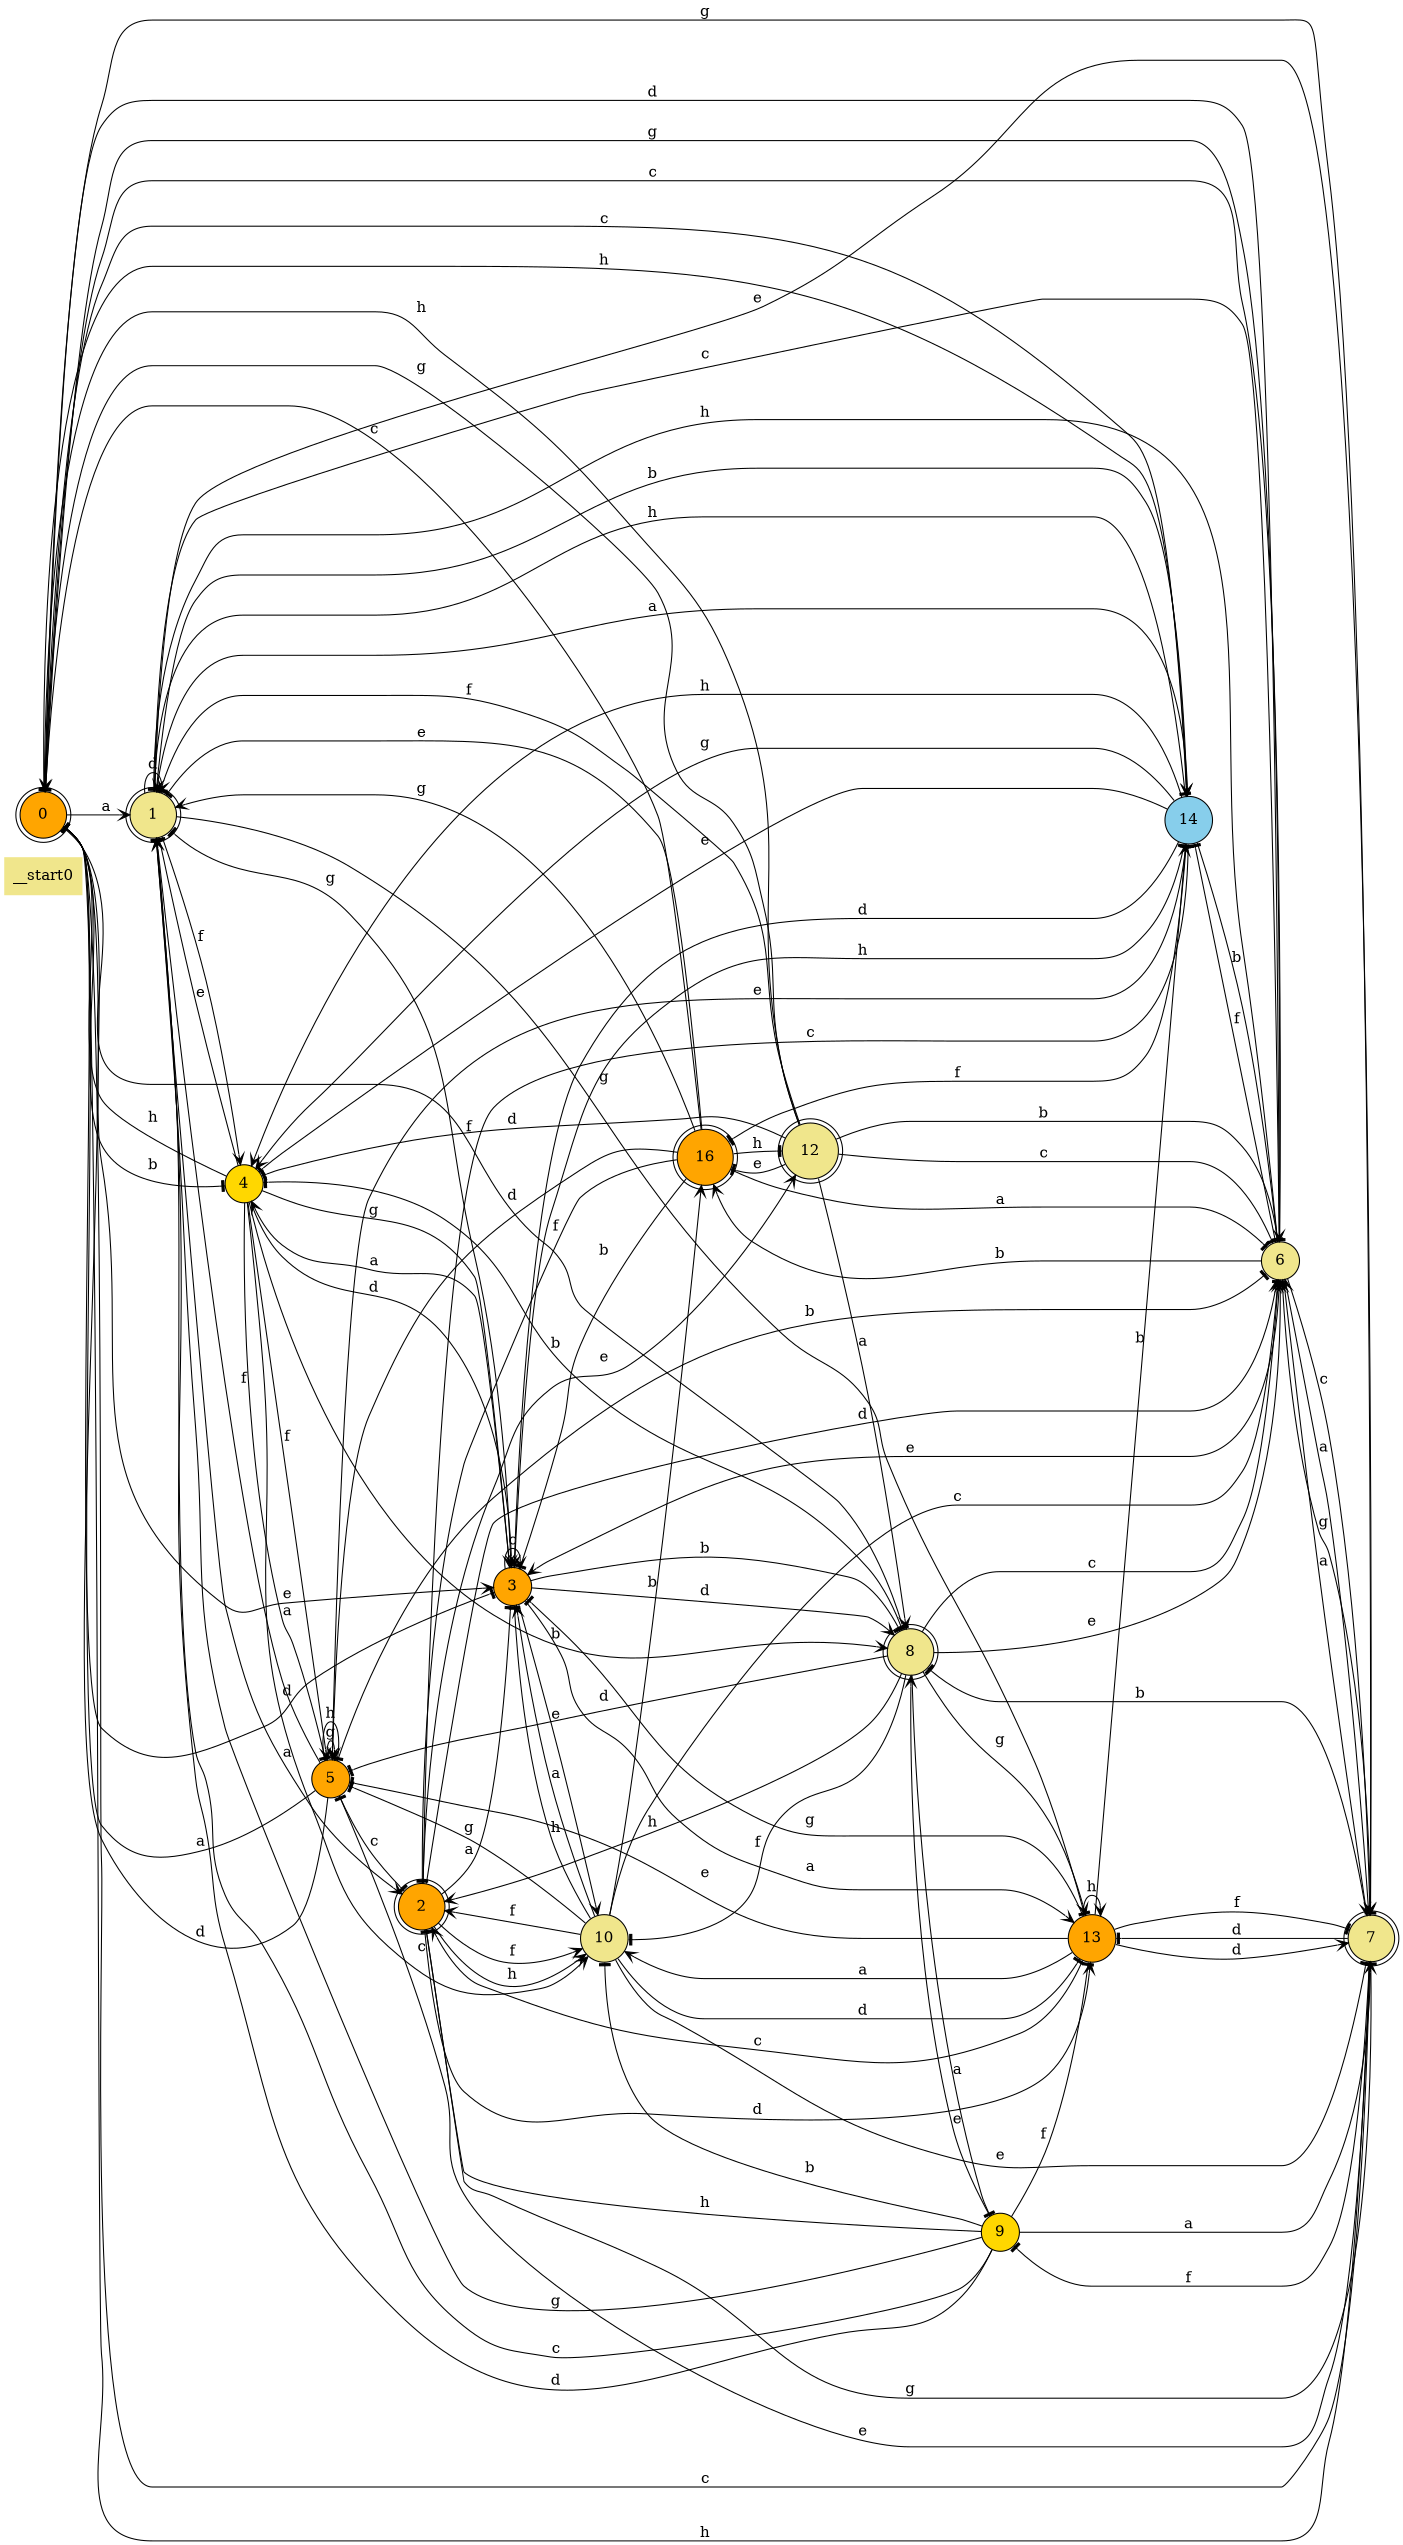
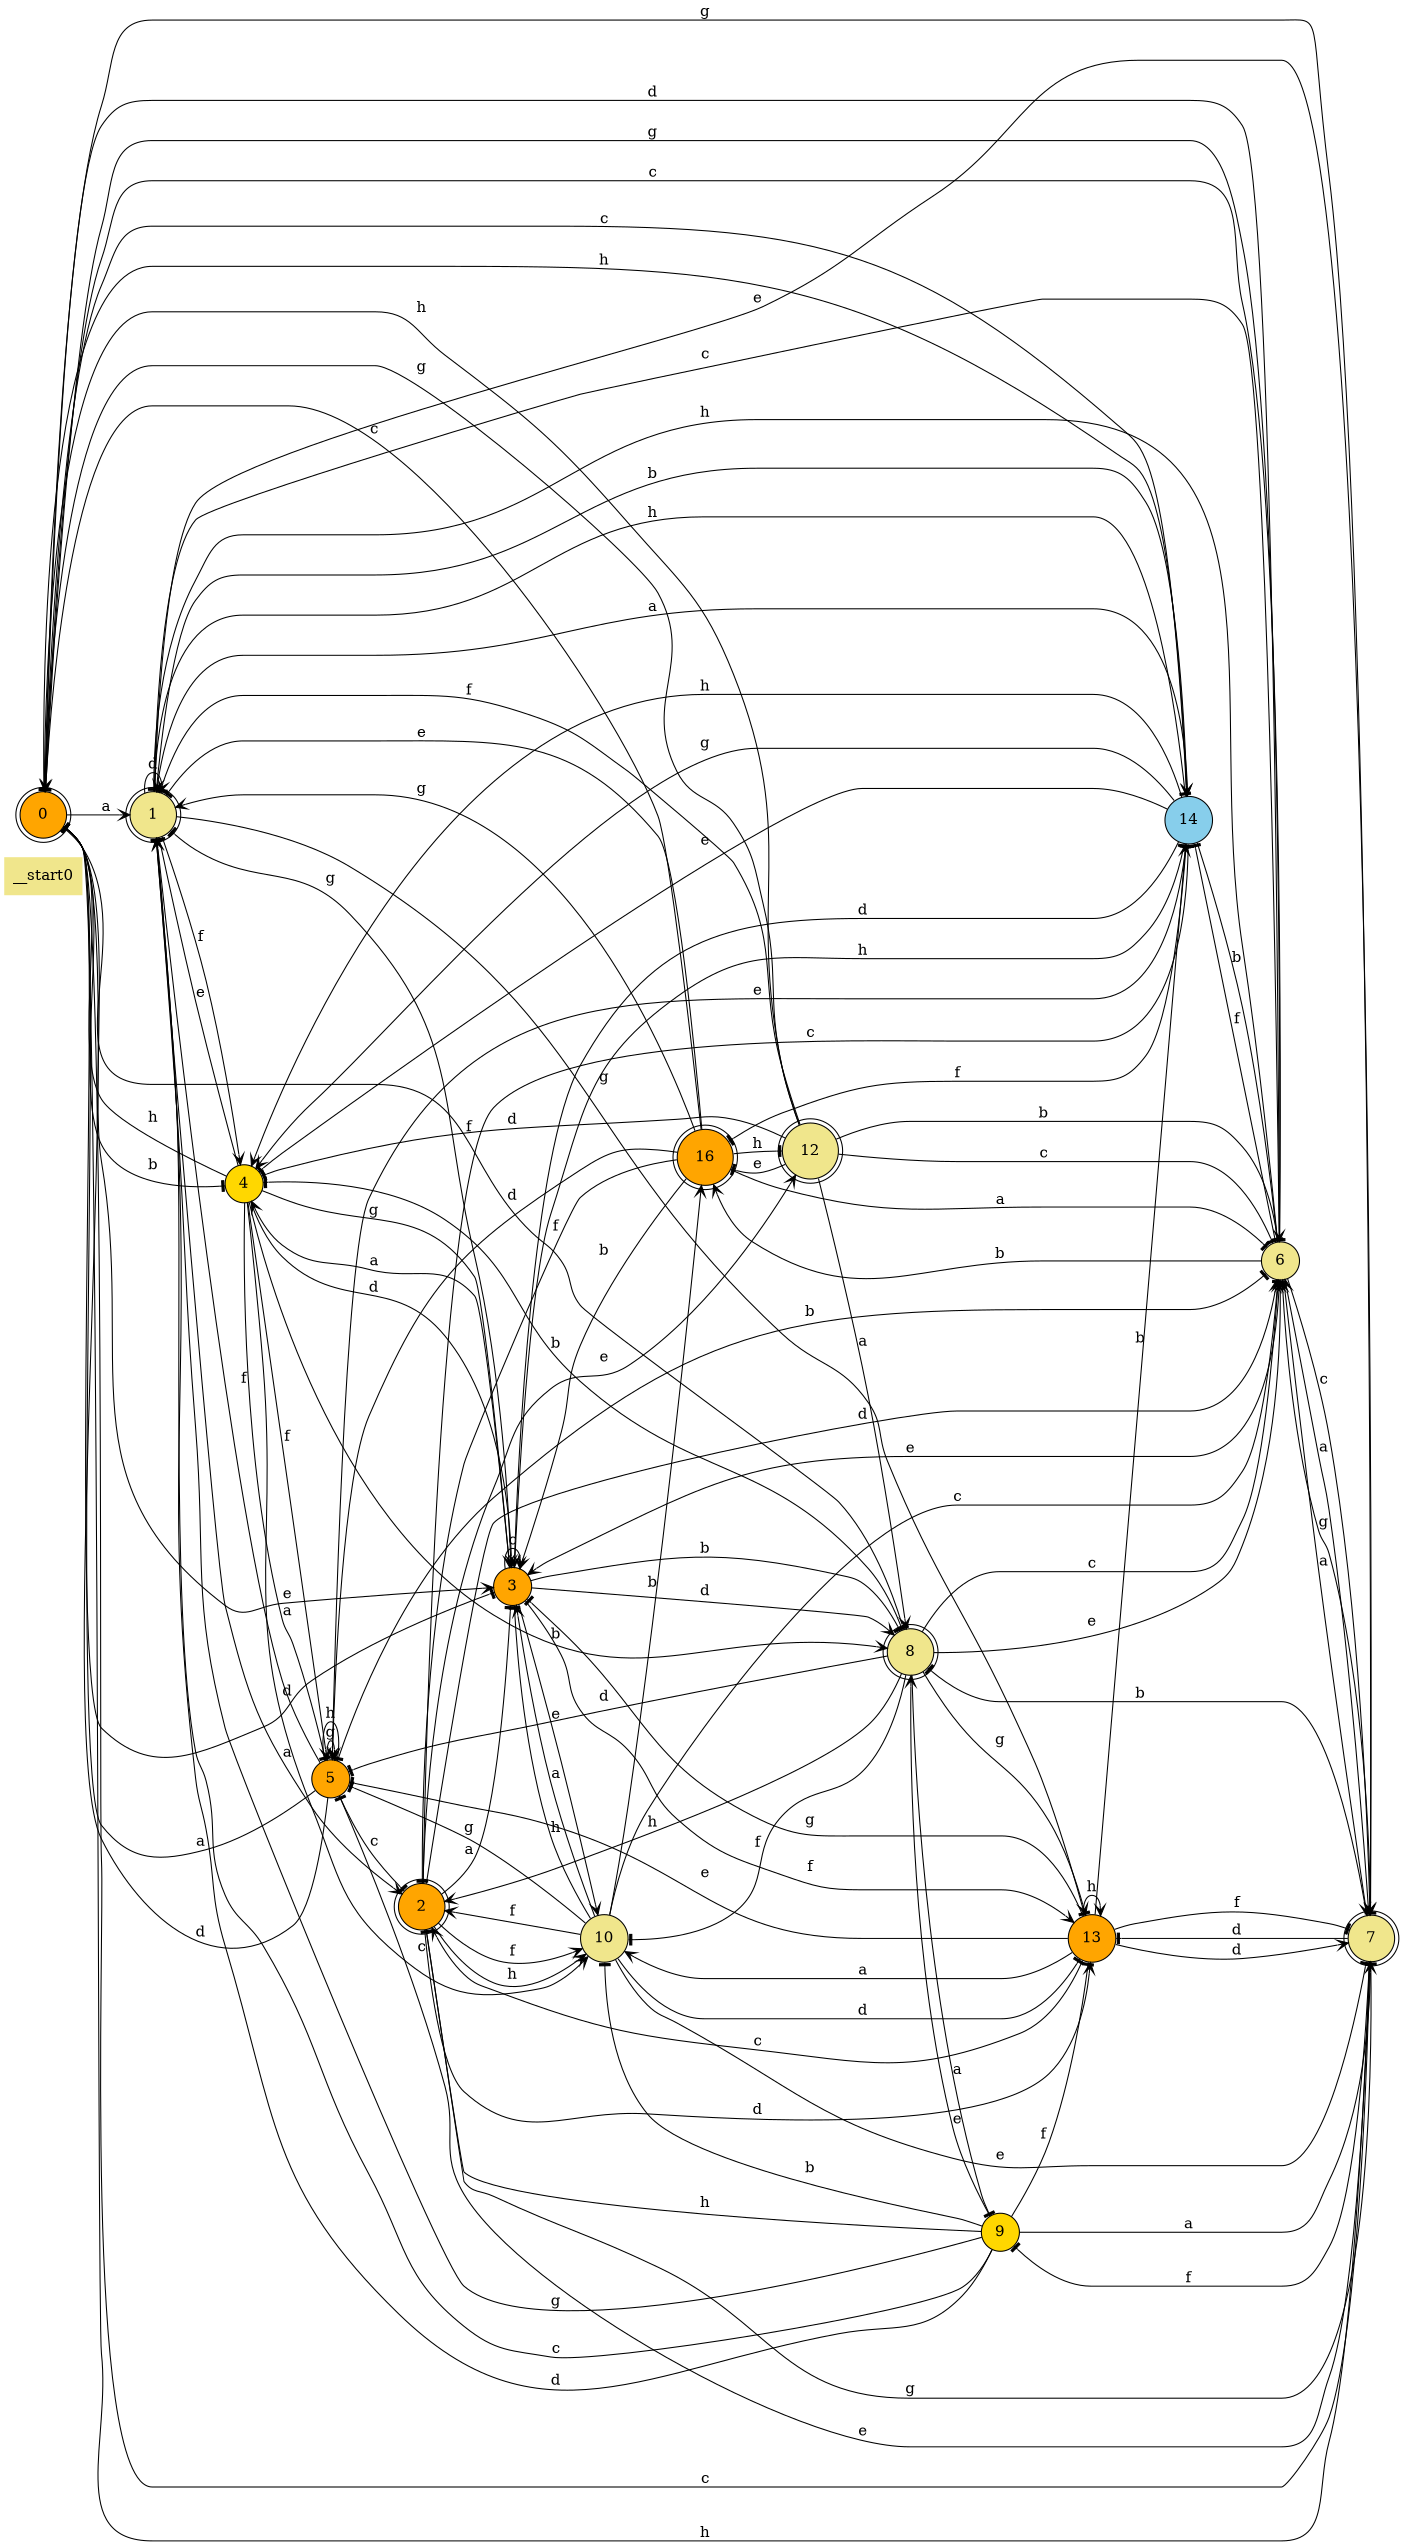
edge "16" -> "3": arrowhead tee -> vee
edge "3" -> "13": label "a" -> "f"
